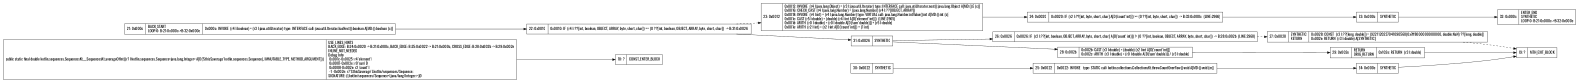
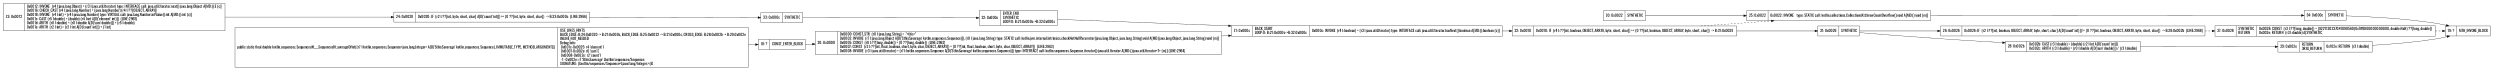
edge "22: 0x0010" -> "23: 0x0012": now "22: 0x0010" -> "25: 0x0022"
edge "32: 0x000c" -> "21: 0x000c": added
node "20: 0x0000": added
node "19: ?": text "MTH_EXIT_BLOCK" -> "MTH_INVOKE_BLOCK"
